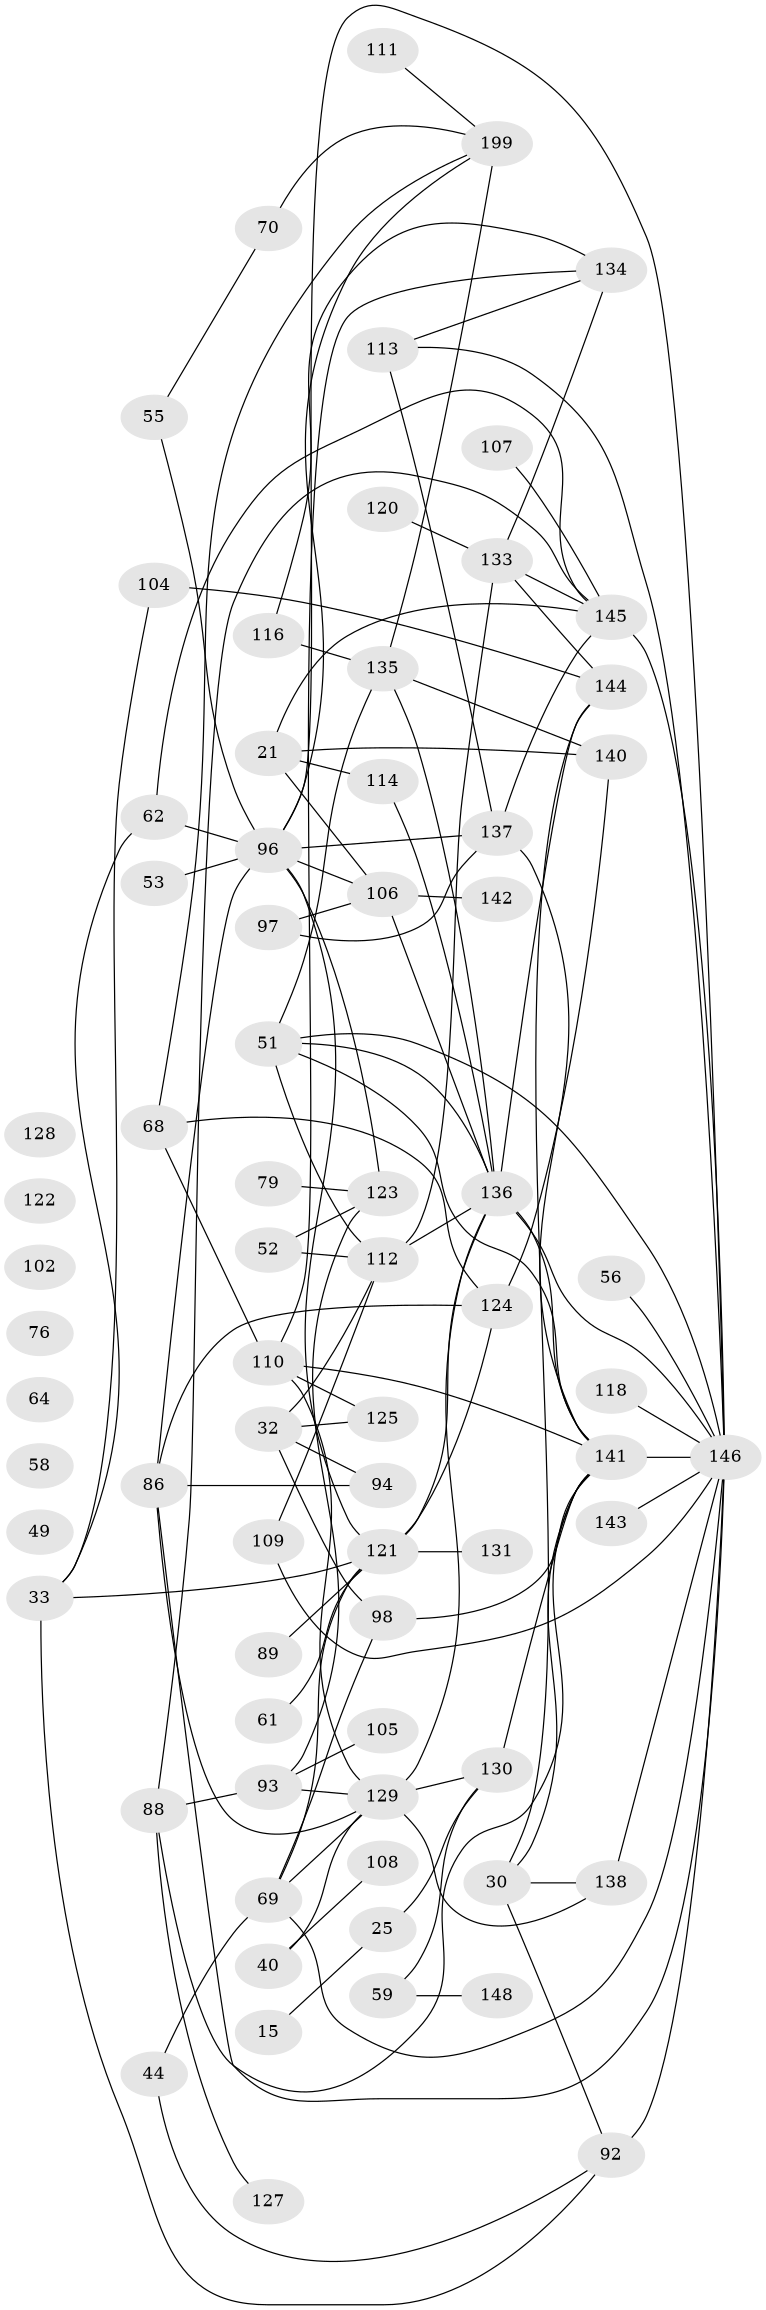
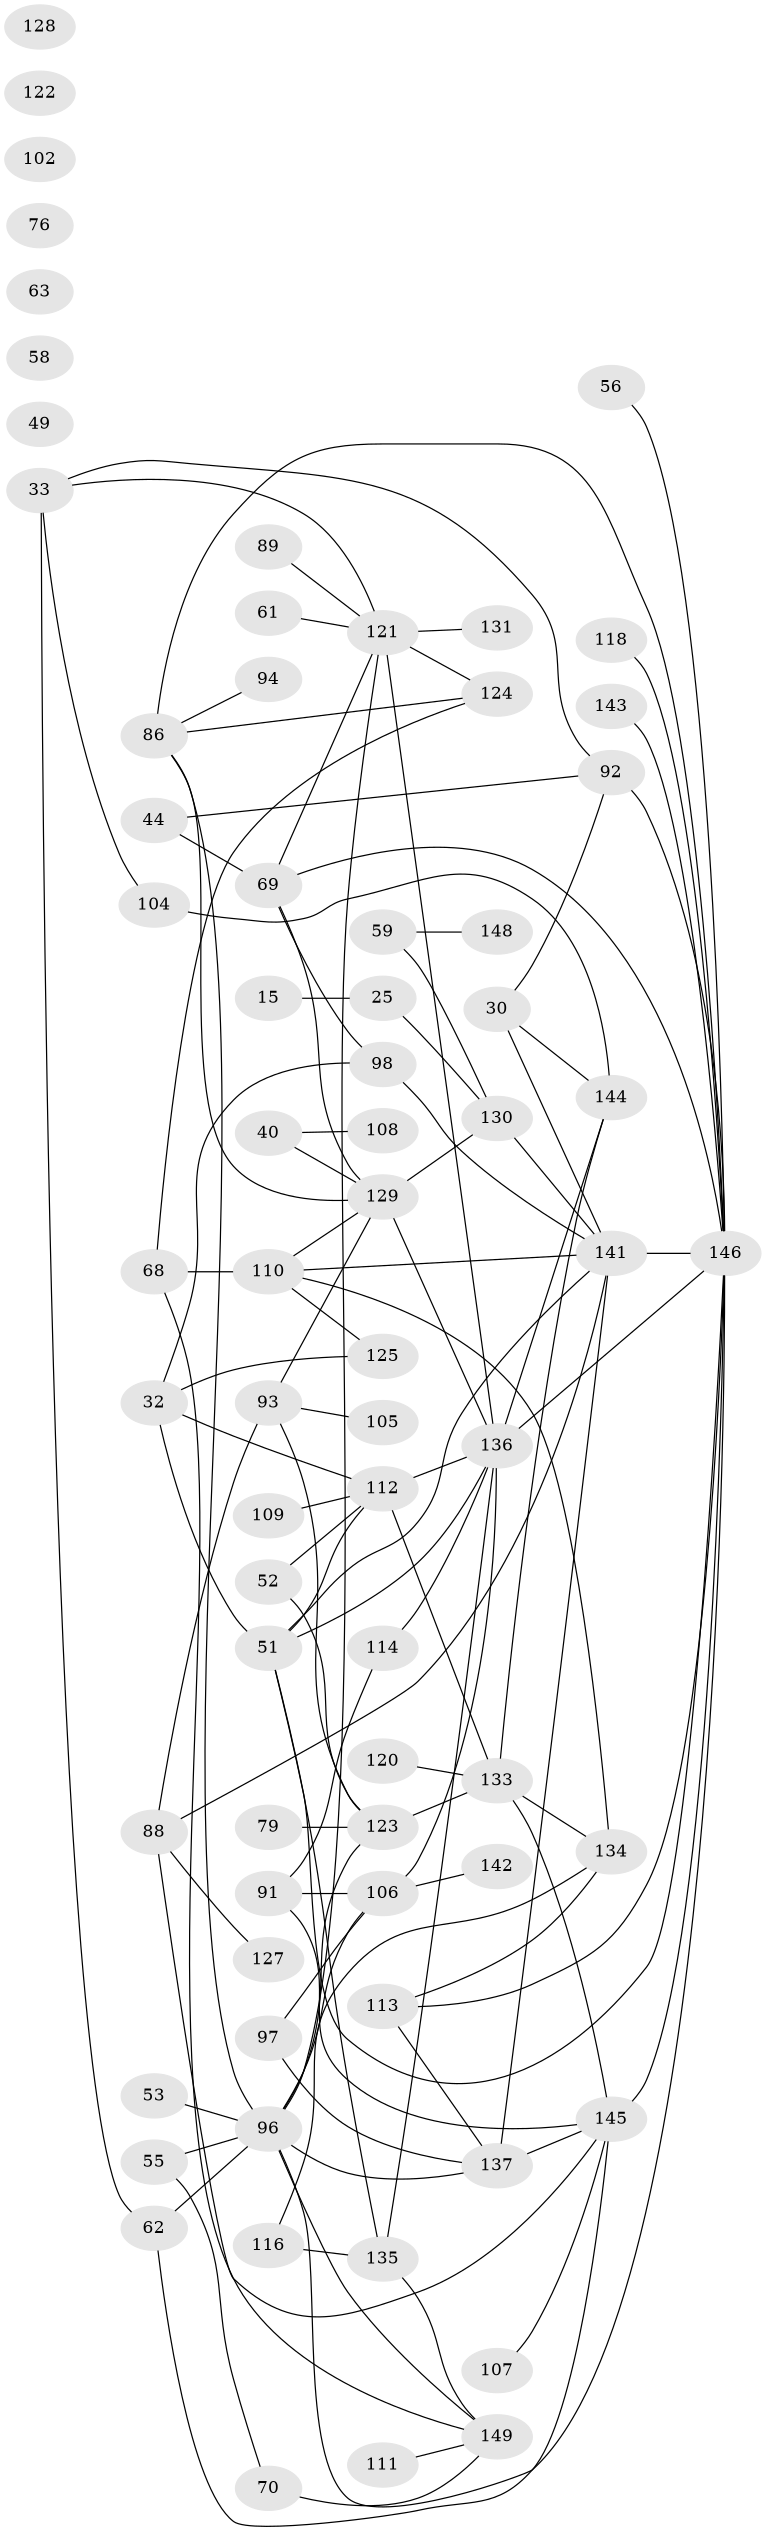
node "199": label "199" -> "149"
node "21": label "21" -> "91"
node "140": removed
edge "136" -- "141": removed
node "64": label "64" -> "63"
edge "32" -- "94": now "32" -- "51"
edge "146" -- "109": removed
edge "133" -- "123": added
node "138": removed
